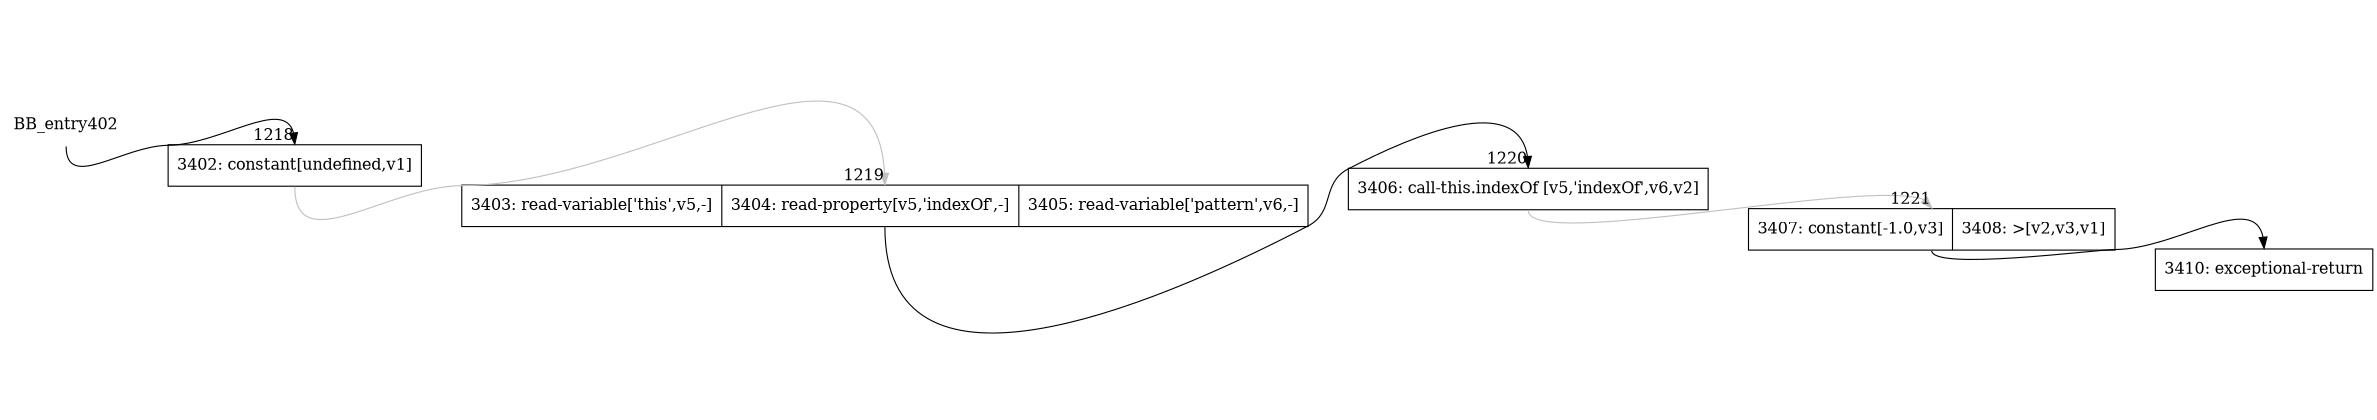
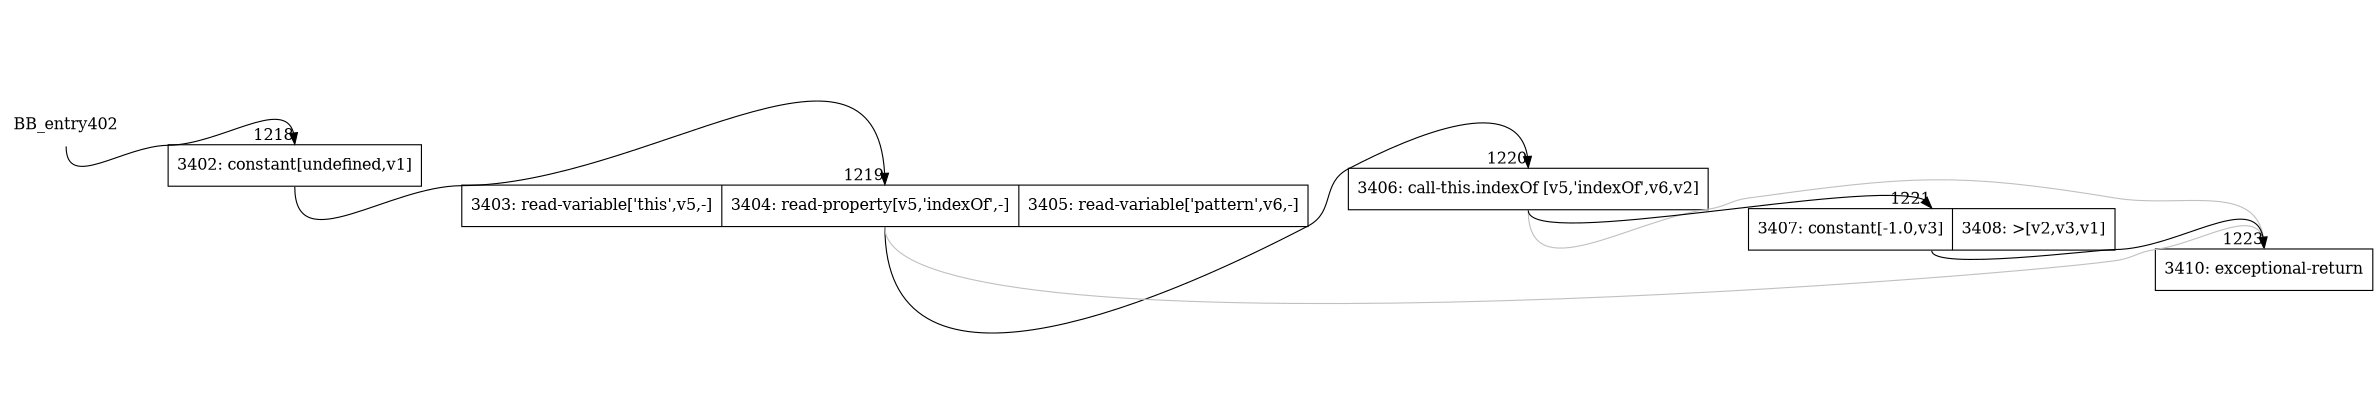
edge "3402: constant[undefined,v1]" -> "3403: read-variable['this',v5,-]": color gray -> black
edge "3406: call-this.indexOf [v5,'indexOf',v6,v2]" -> "3410: exceptional-return": added
edge "3406: call-this.indexOf [v5,'indexOf',v6,v2]" -> "3407: constant[-1.0,v3]": color gray -> black
edge "3403: read-variable['this',v5,-]" -> "3410: exceptional-return": added
